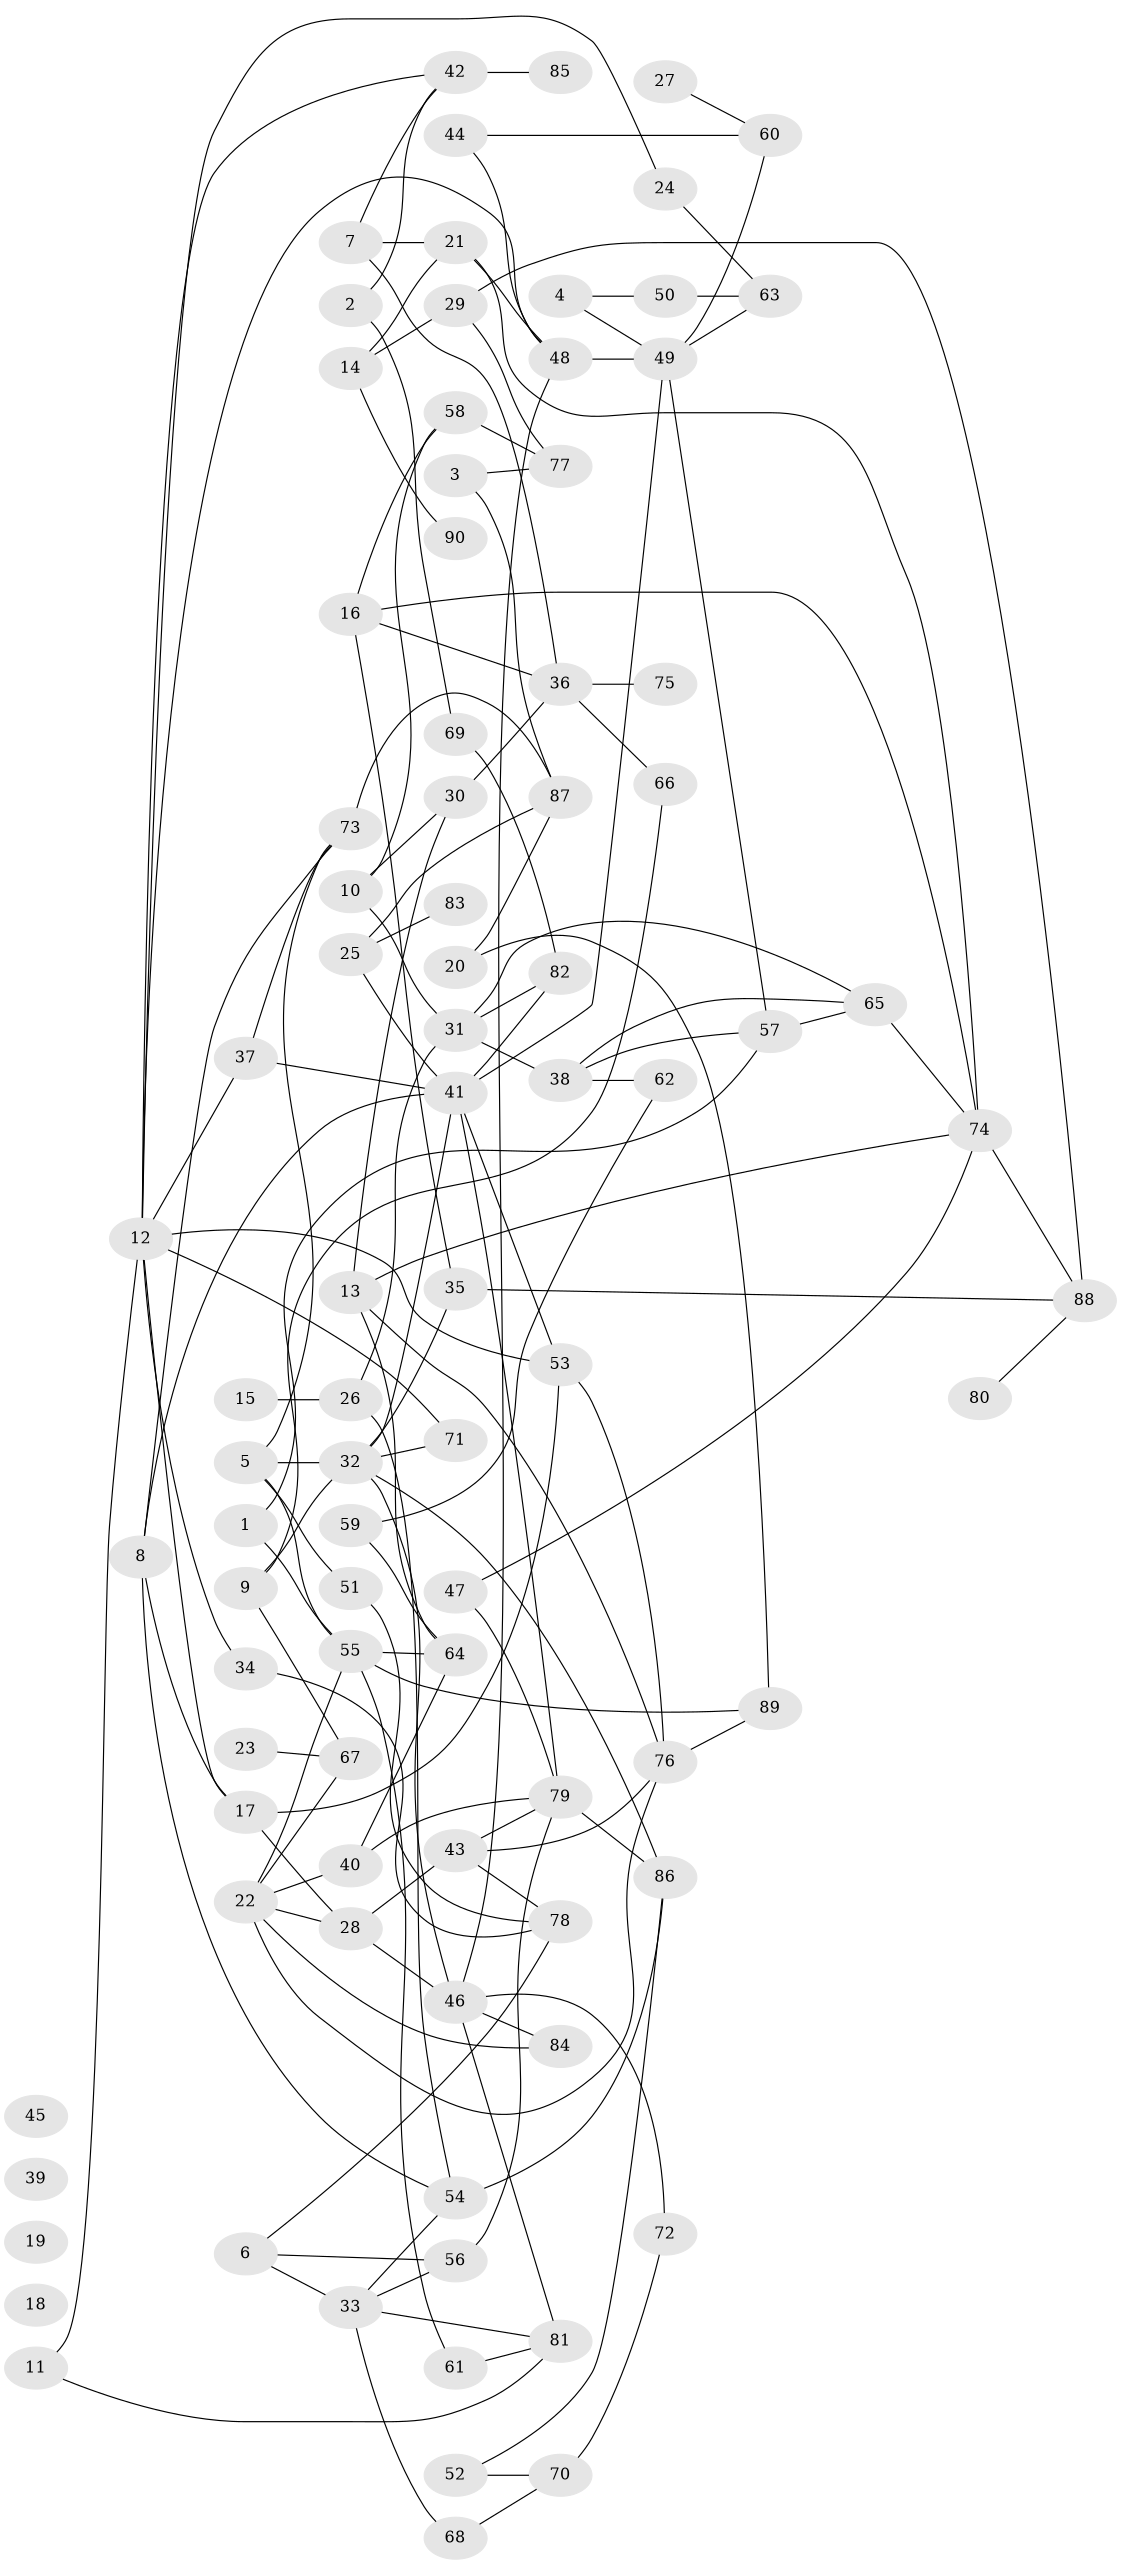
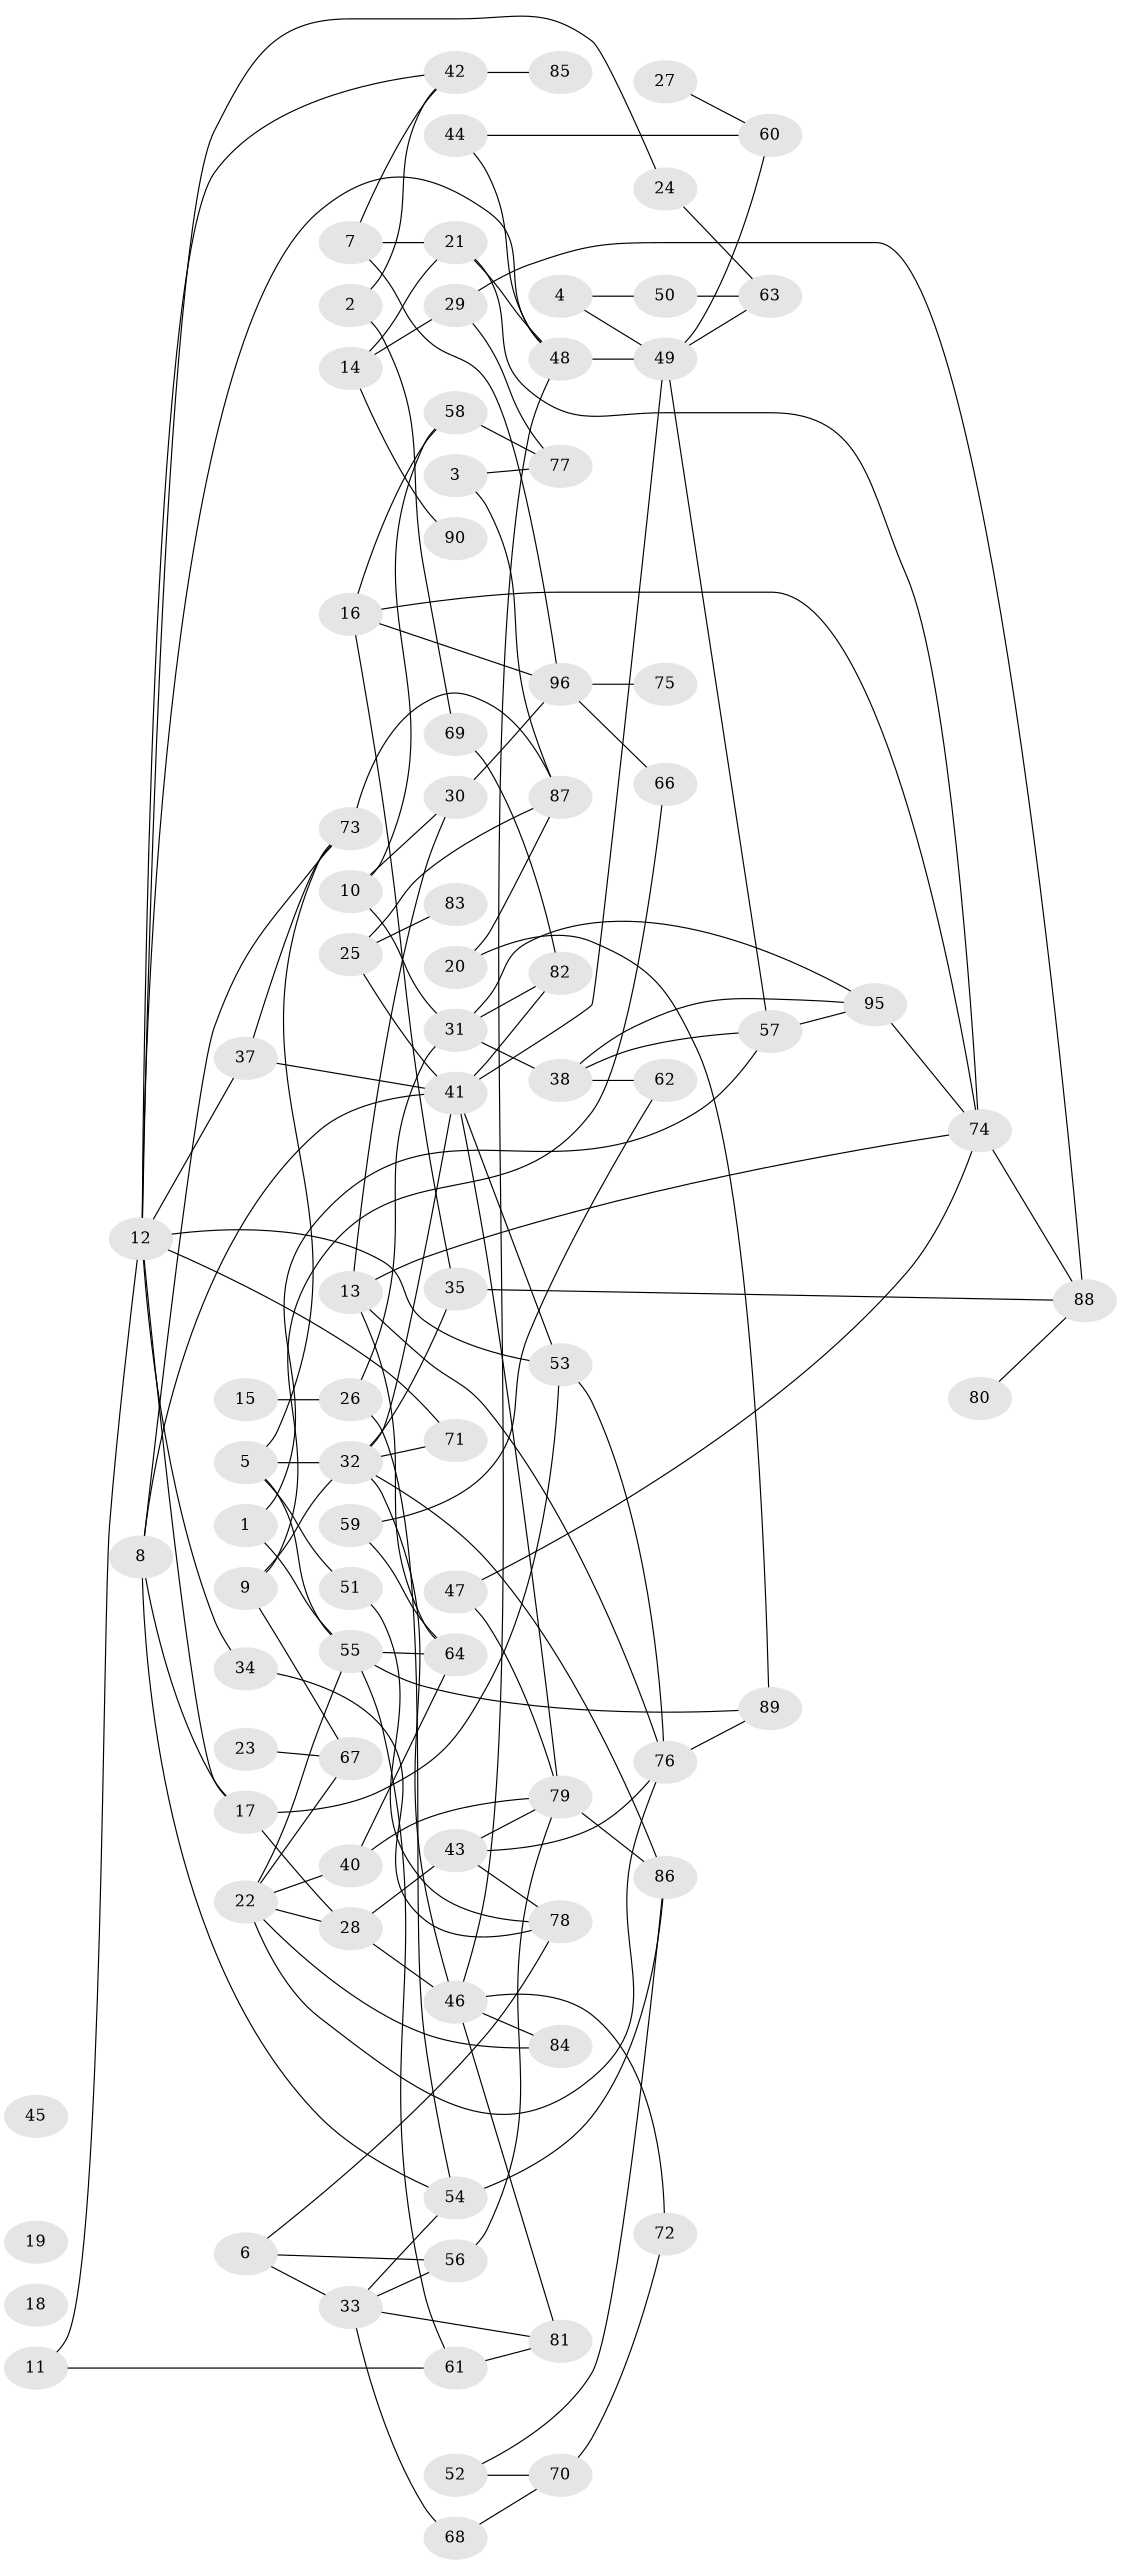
node "36": label "36" -> "96"
node "65": label "65" -> "95"
node "39": removed
edge "81" -- "11": now "61" -- "11"
